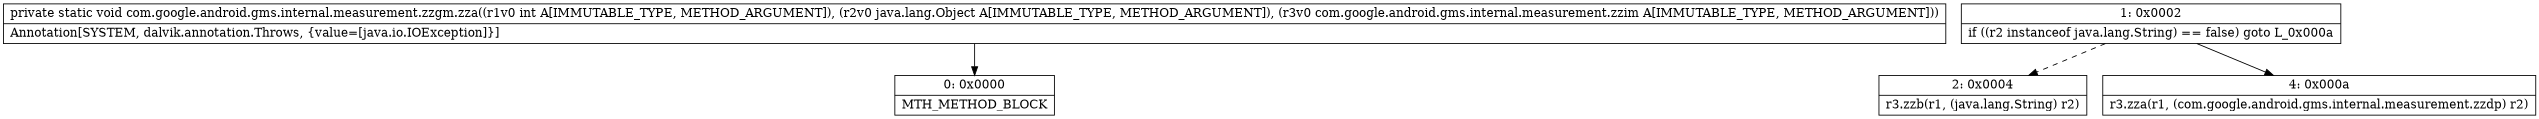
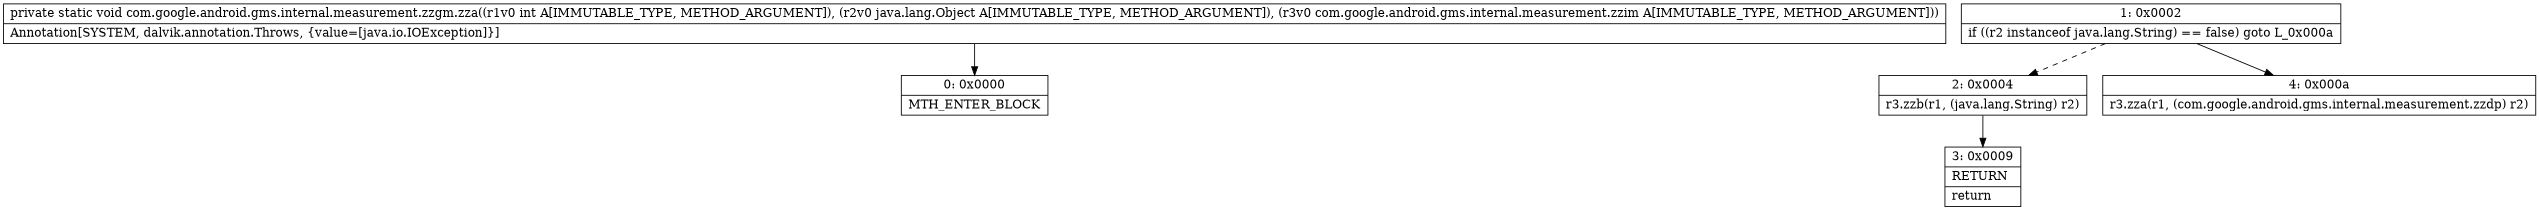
node "0: 0x0000": text "MTH_METHOD_BLOCK" -> "MTH_ENTER_BLOCK"
node "3: 0x0009": added
